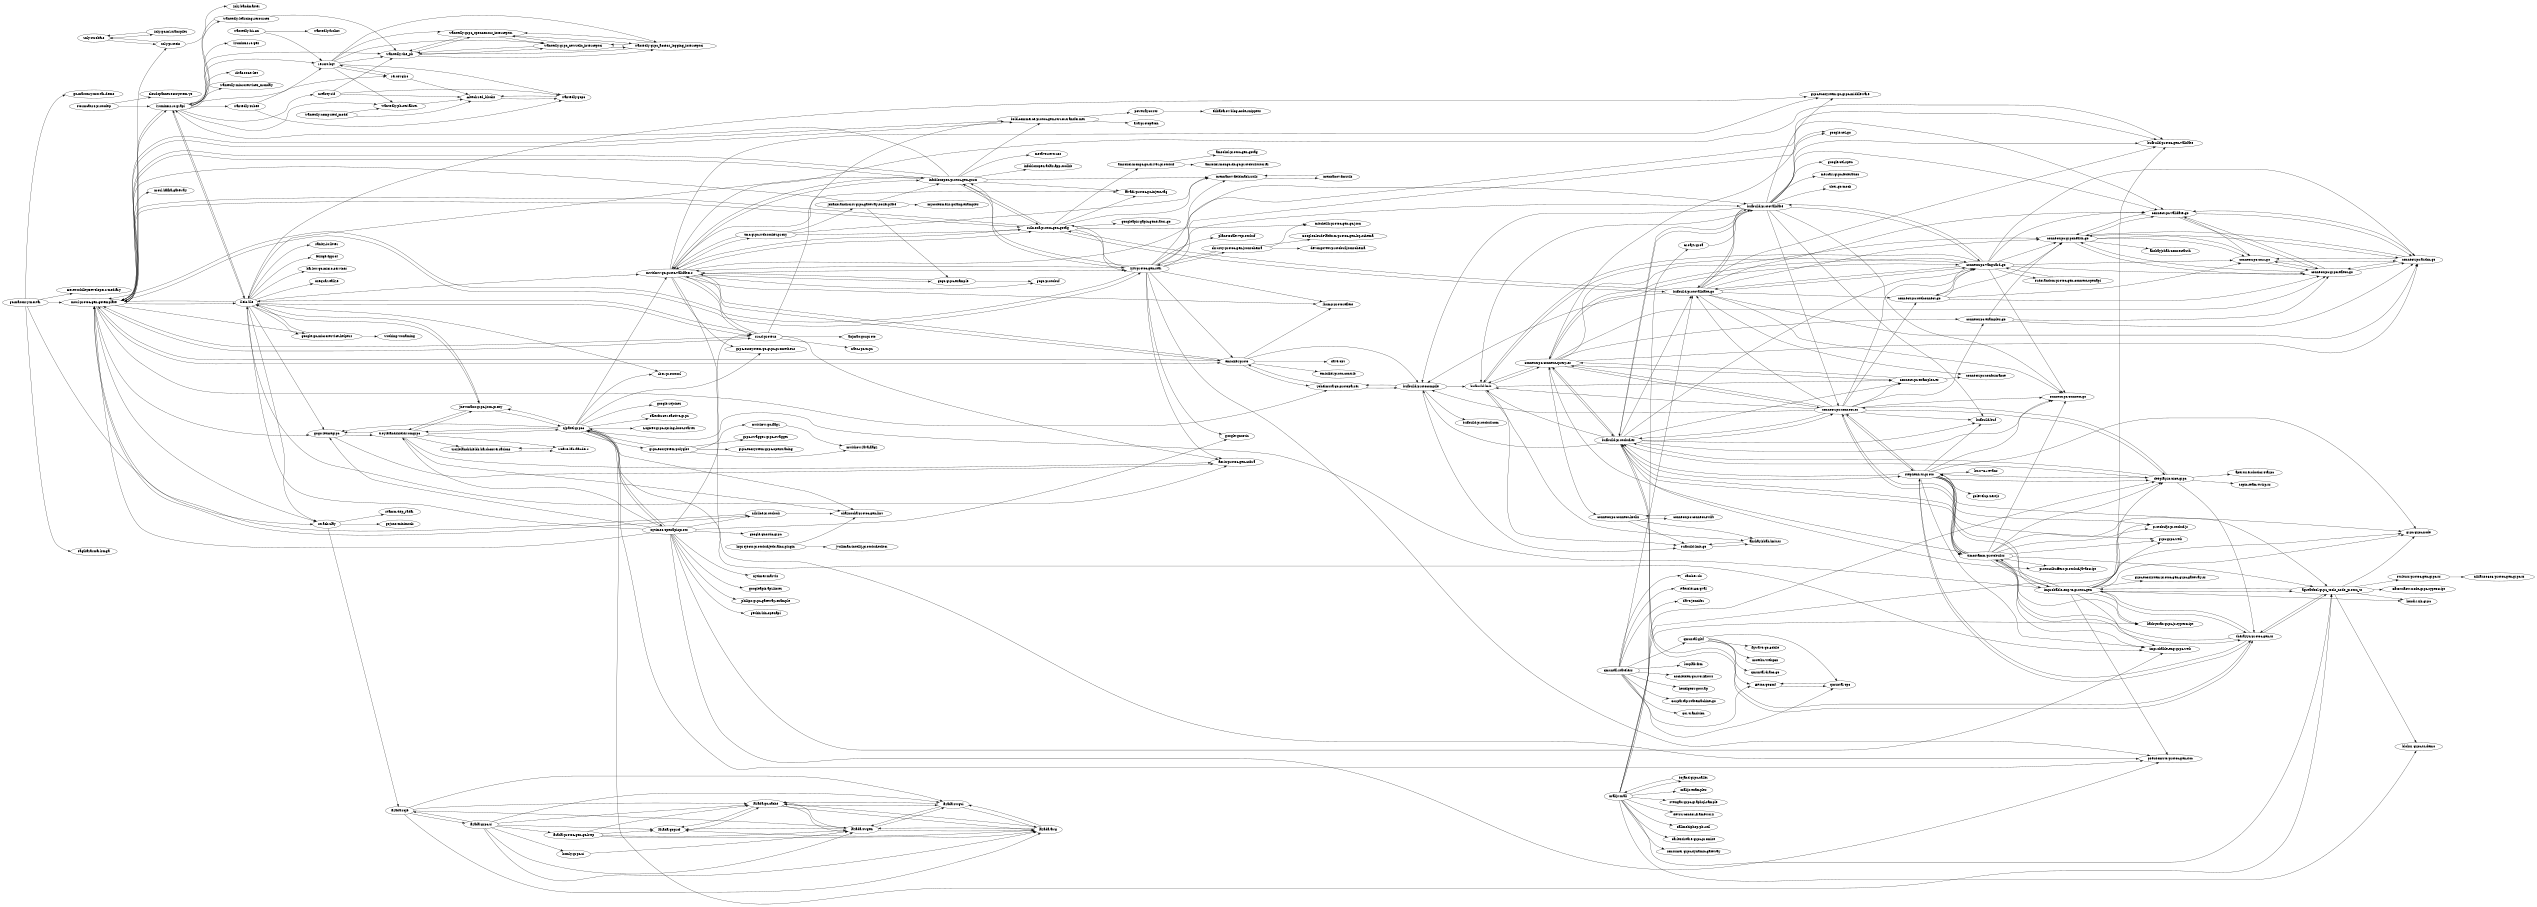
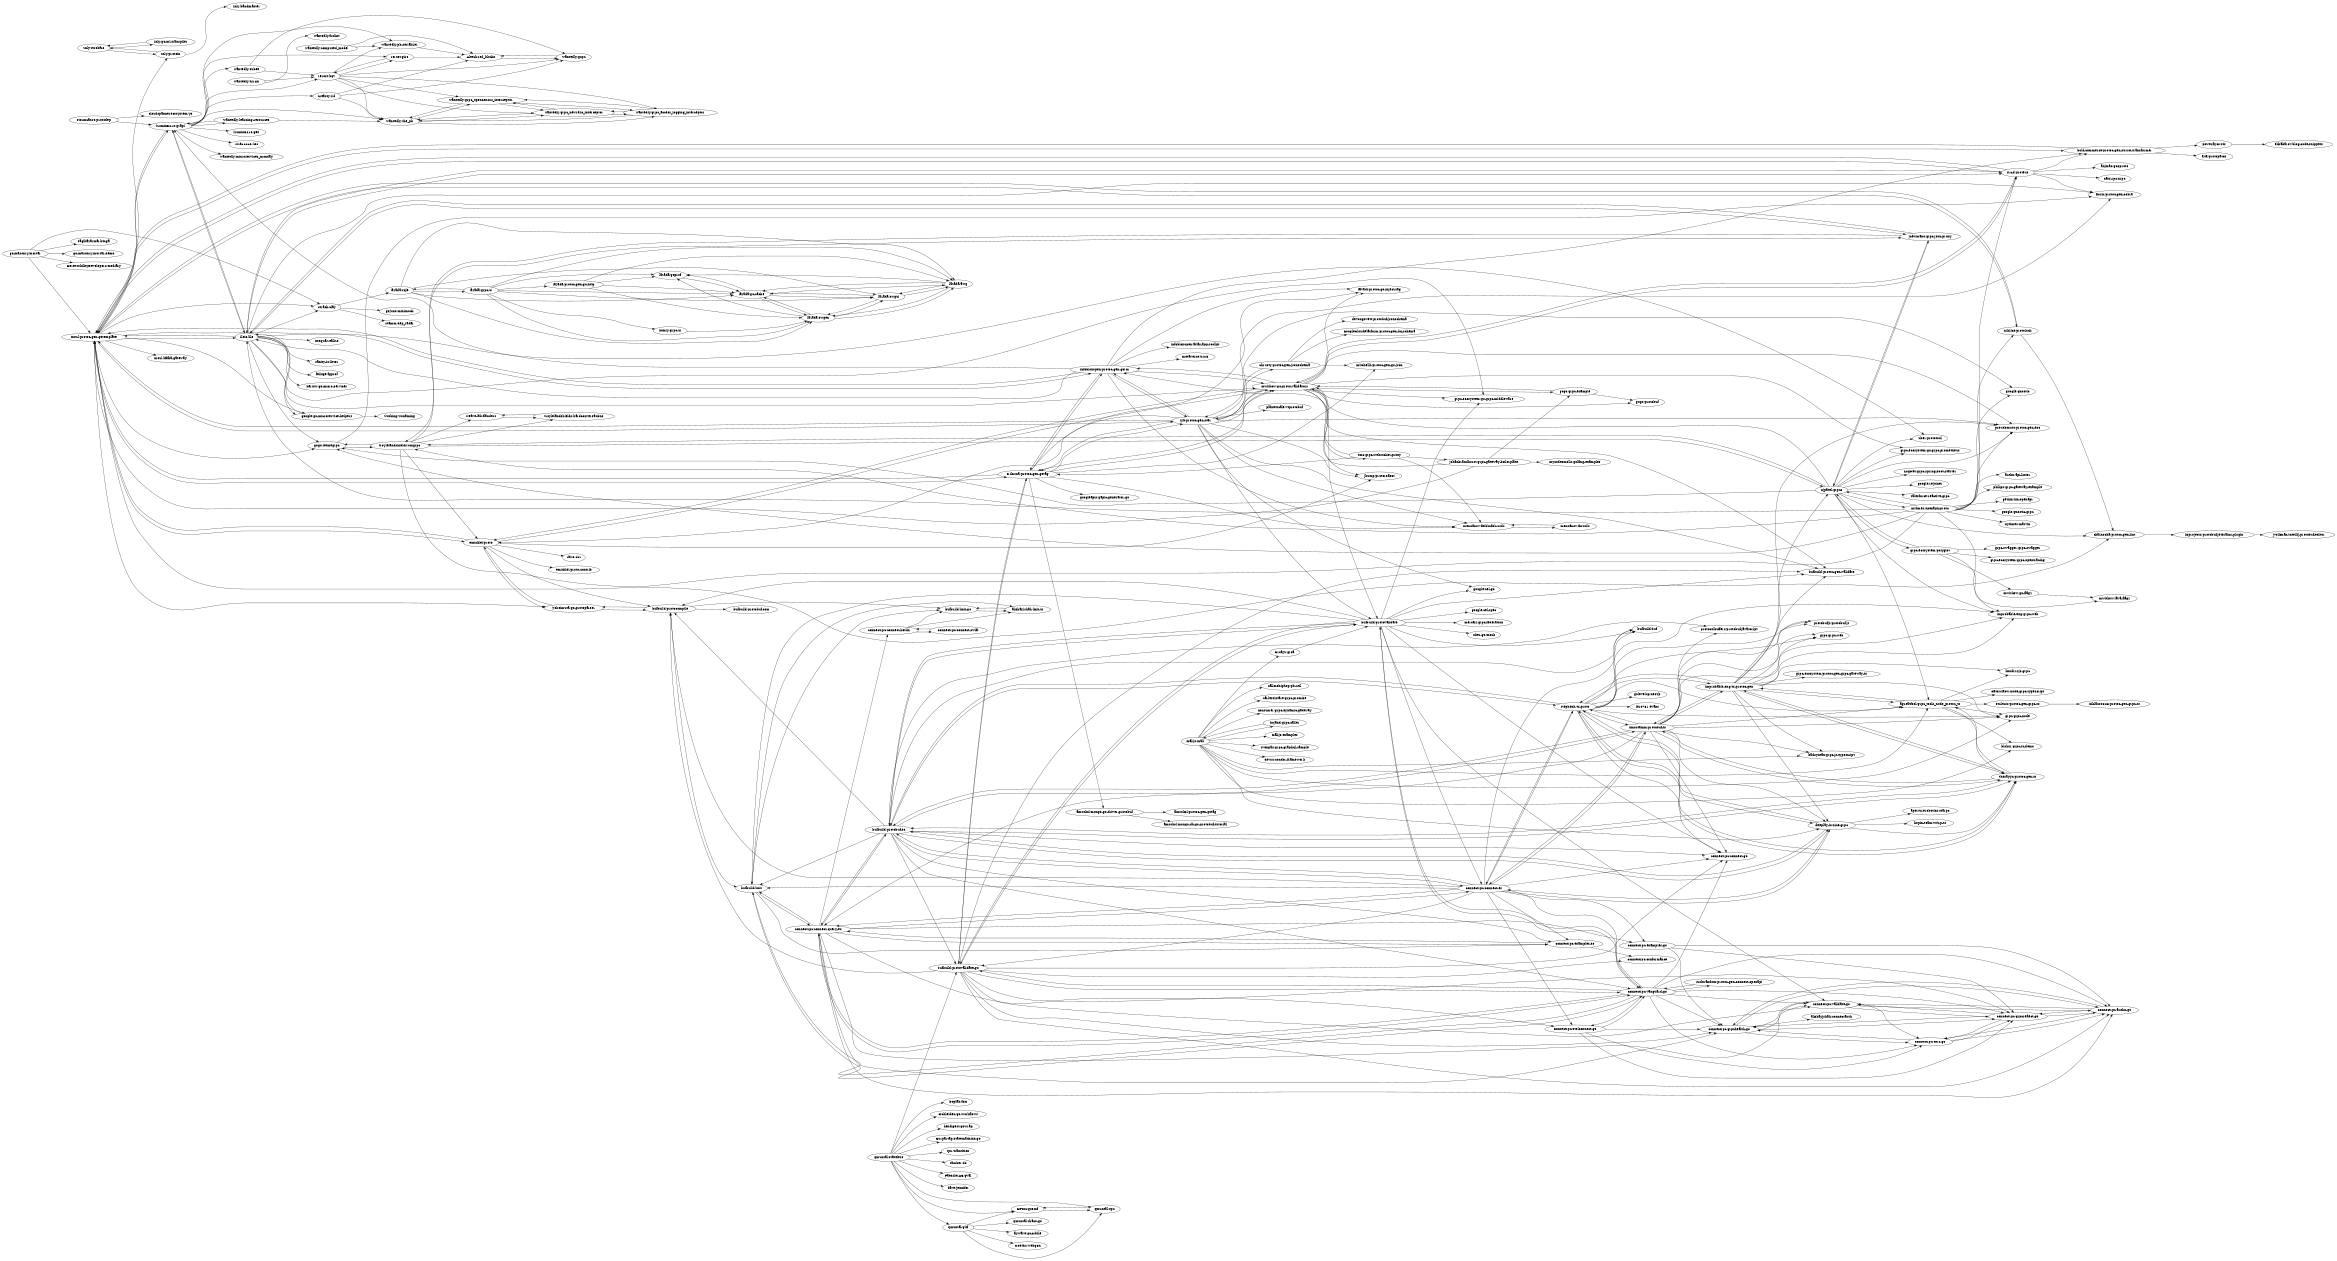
edge "troylelandshields/omgrpc" -> "fiorix/protoc-gen-cobra": now "troylelandshields/omgrpc" -> "emicklei/proto"
edge "ksprojects/protobuf-jetbrains-plugin" -> "ckaznocha/protoc-gen-lint": reversed
node "googleapis/api-linter": label "googleapis/api-linter" -> "authn/api-linter"
